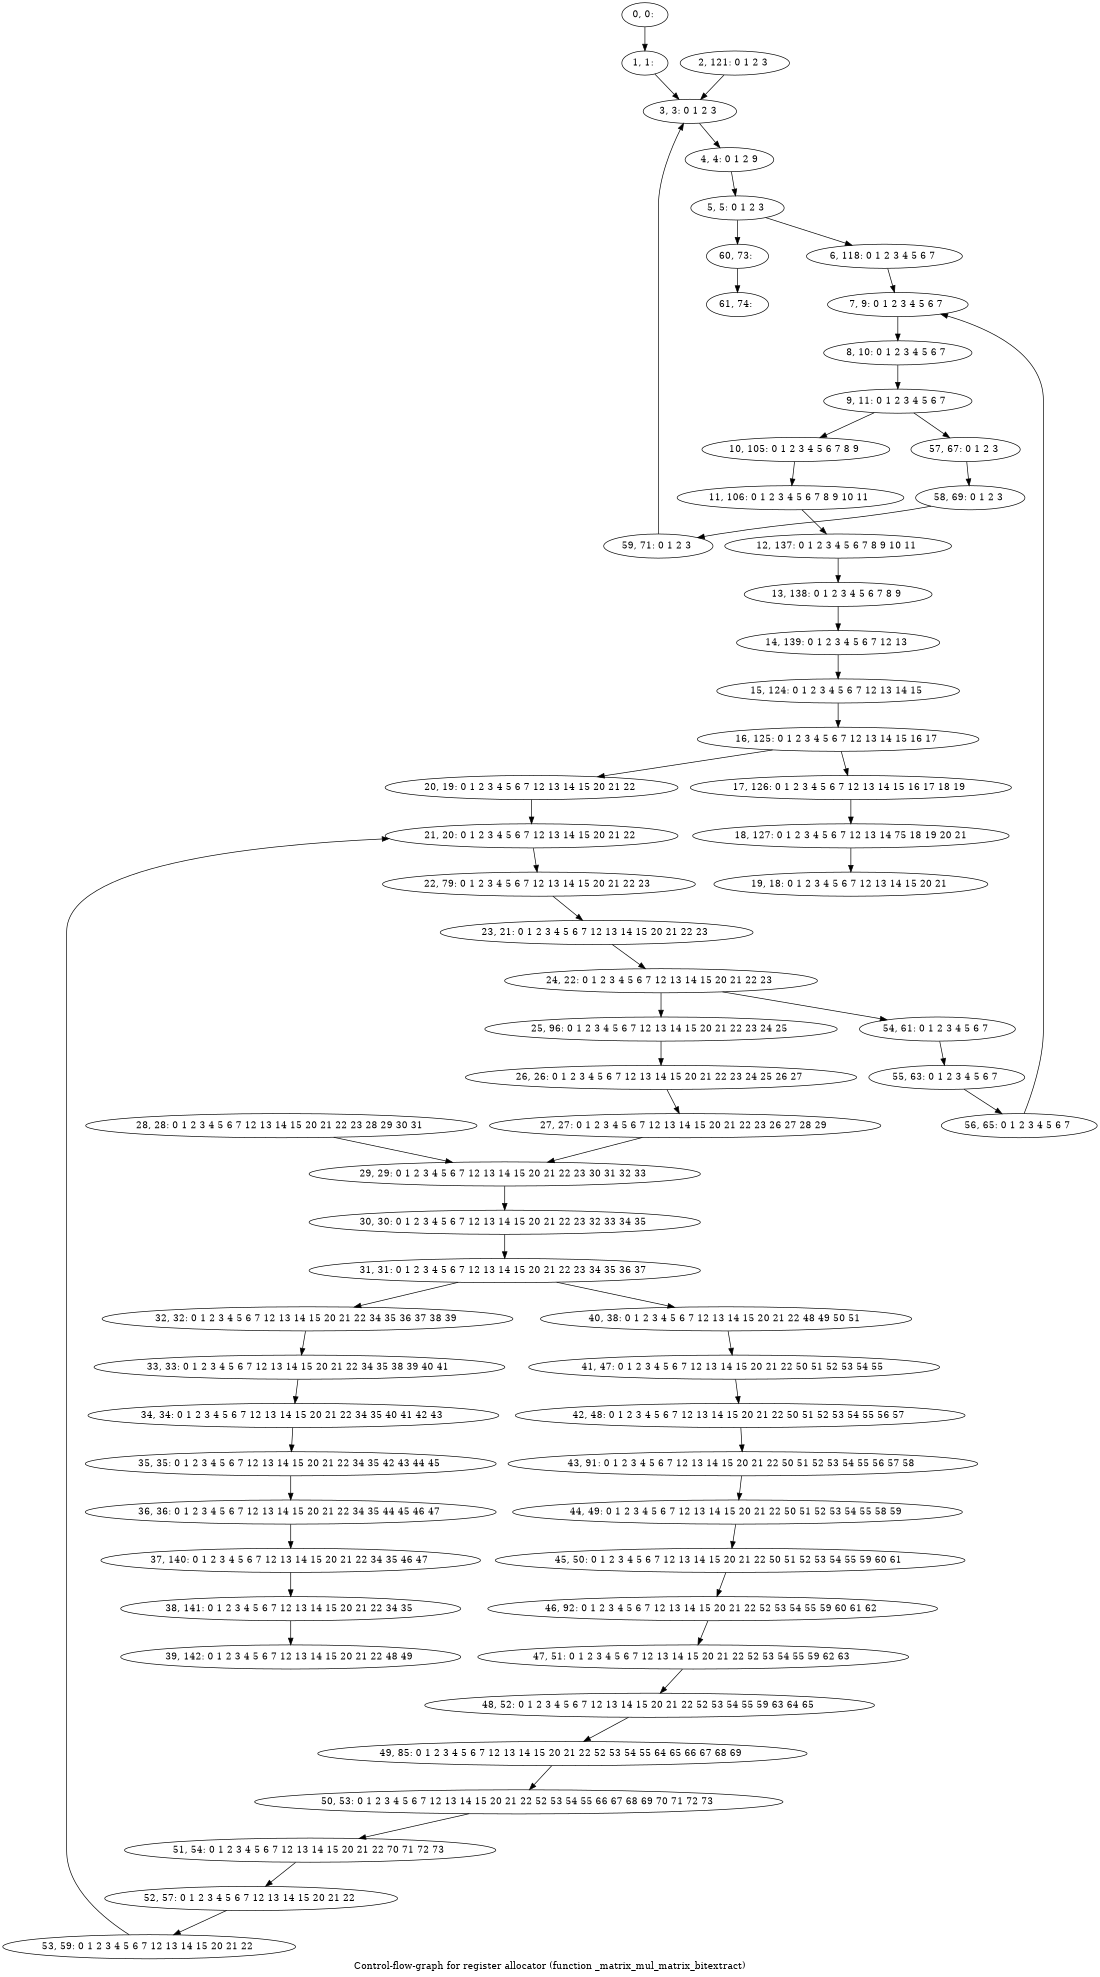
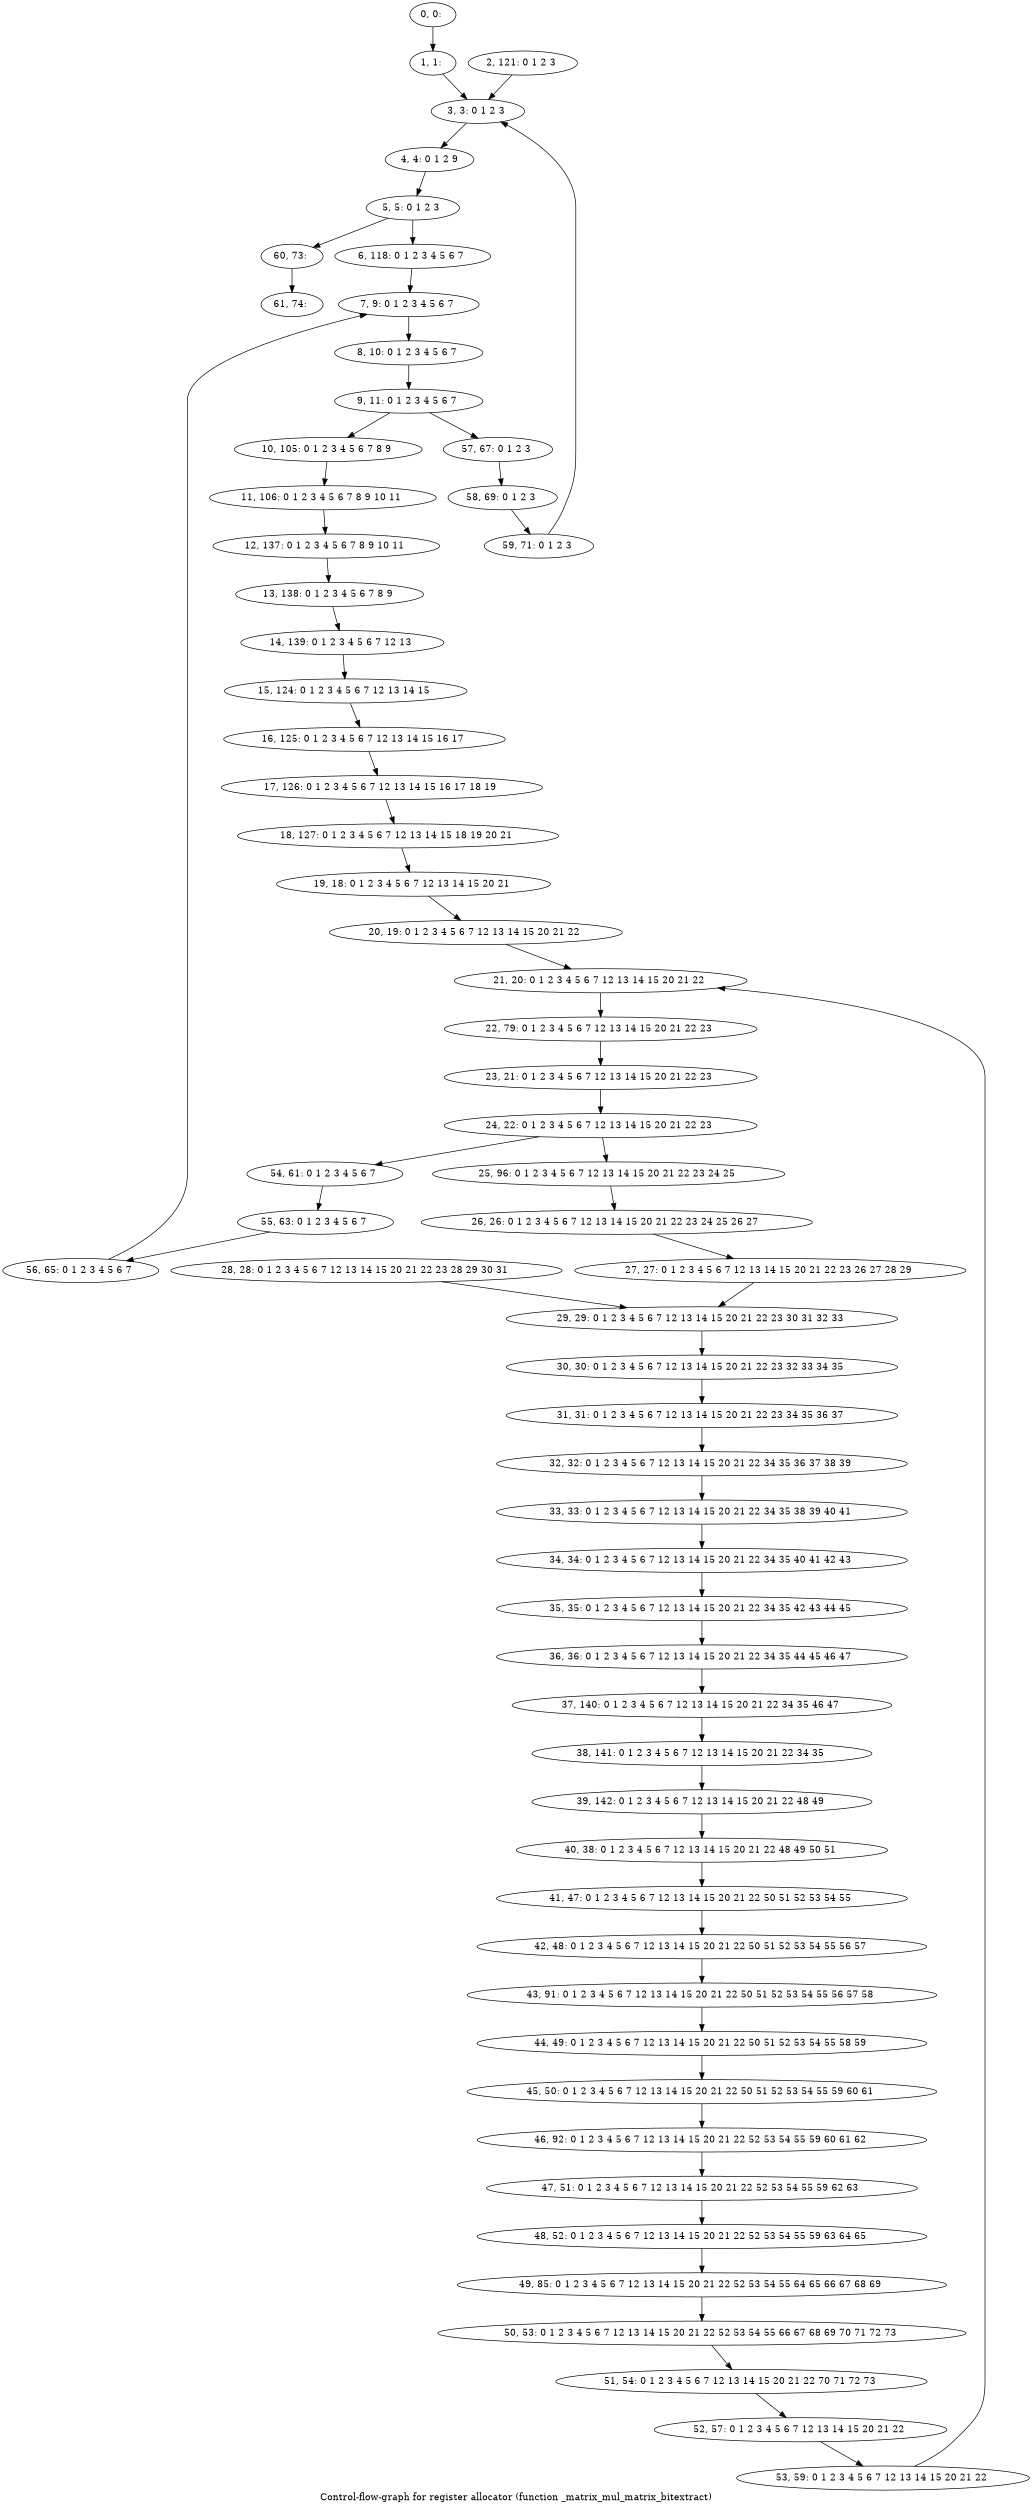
edge "16, 125: 0 1 2 3 4 5 6 7 12 13 14 15 16 17" -> "20, 19: 0 1 2 3 4 5 6 7 12 13 14 15 20 21 22": now "19, 18: 0 1 2 3 4 5 6 7 12 13 14 15 20 21" -> "20, 19: 0 1 2 3 4 5 6 7 12 13 14 15 20 21 22"
node "18, 127: 0 1 2 3 4 5 6 7 12 13 14 75 18 19 20 21": label "18, 127: 0 1 2 3 4 5 6 7 12 13 14 75 18 19 20 21" -> "18, 127: 0 1 2 3 4 5 6 7 12 13 14 15 18 19 20 21"
edge "31, 31: 0 1 2 3 4 5 6 7 12 13 14 15 20 21 22 23 34 35 36 37" -> "40, 38: 0 1 2 3 4 5 6 7 12 13 14 15 20 21 22 48 49 50 51": now "39, 142: 0 1 2 3 4 5 6 7 12 13 14 15 20 21 22 48 49" -> "40, 38: 0 1 2 3 4 5 6 7 12 13 14 15 20 21 22 48 49 50 51"
